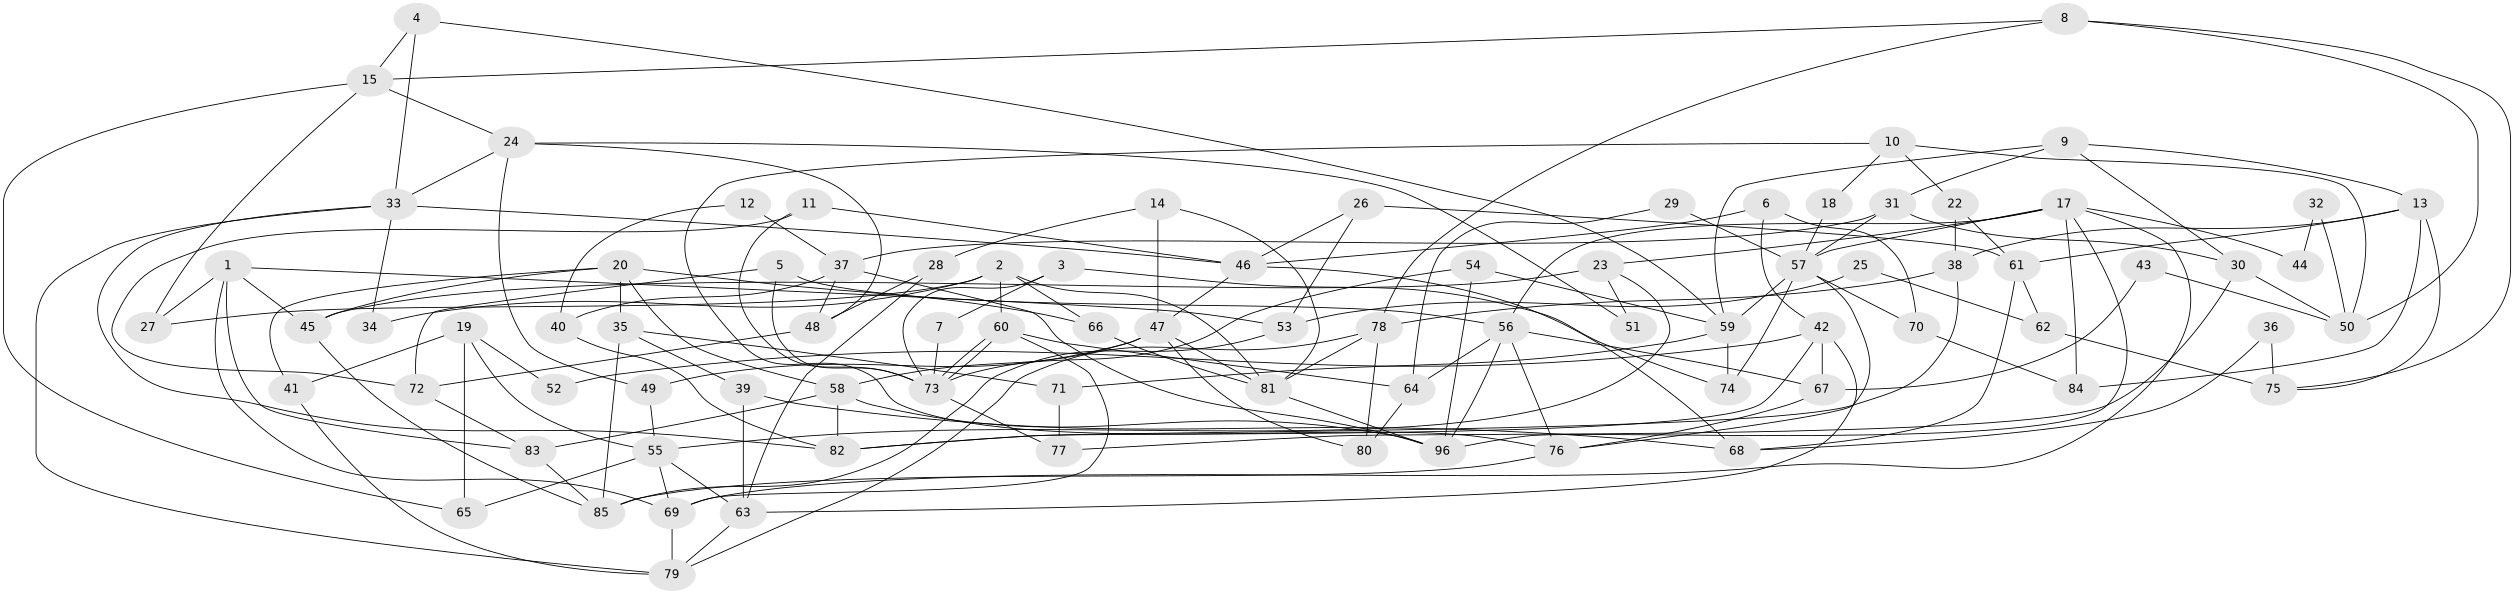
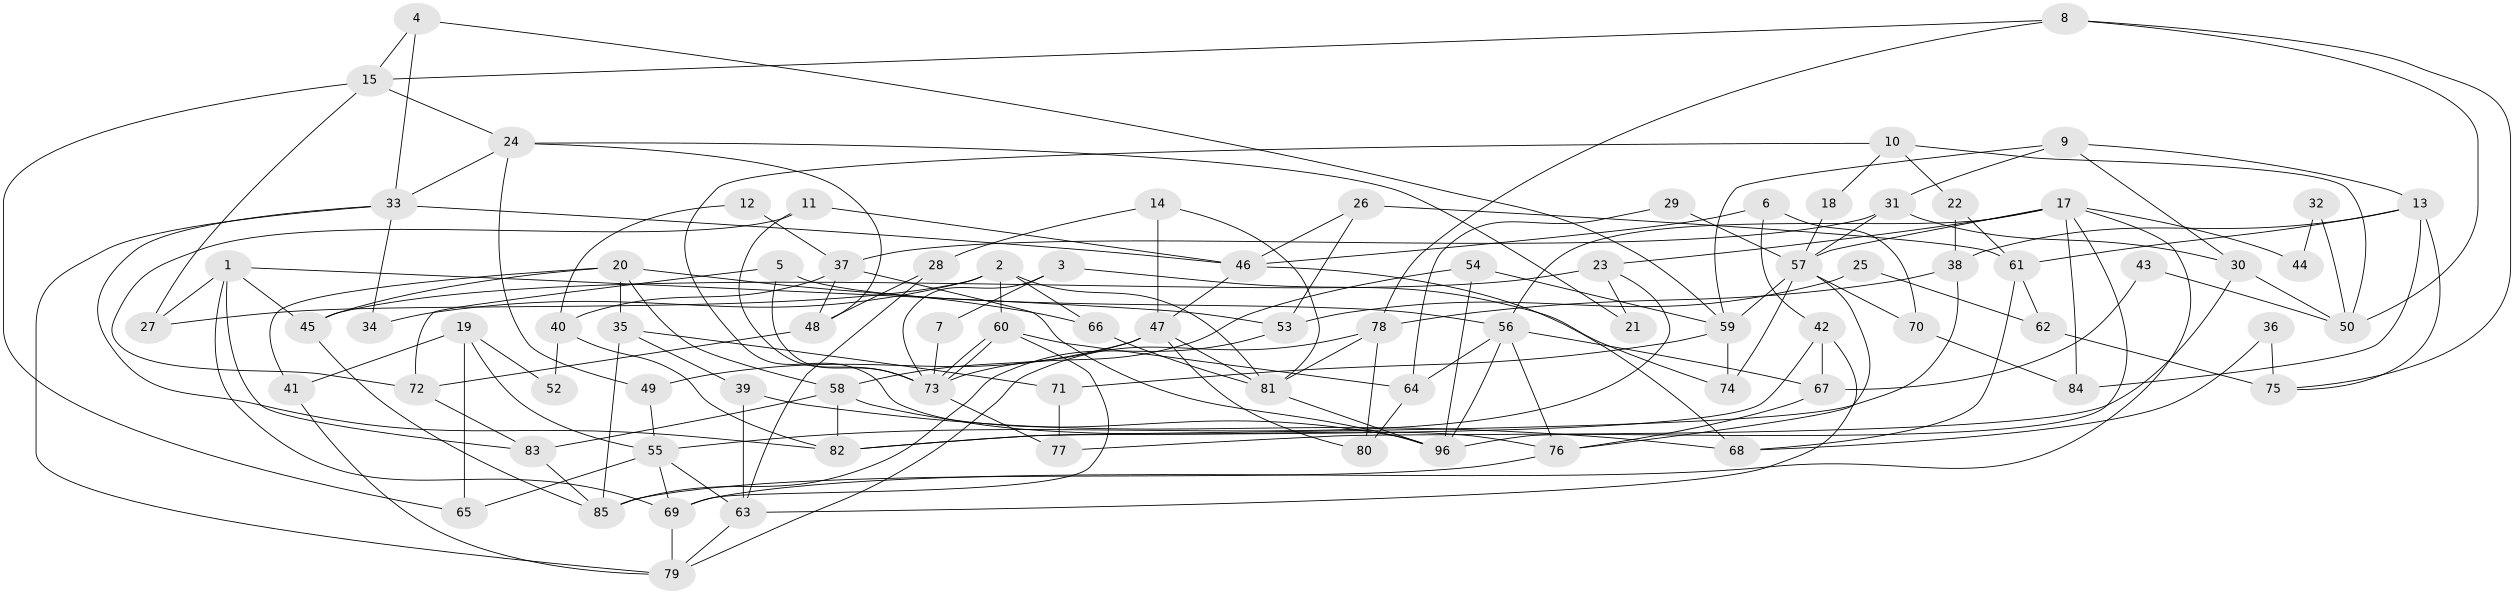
node "51": label "51" -> "21"
edge "42" -- "52": now "40" -- "52"
